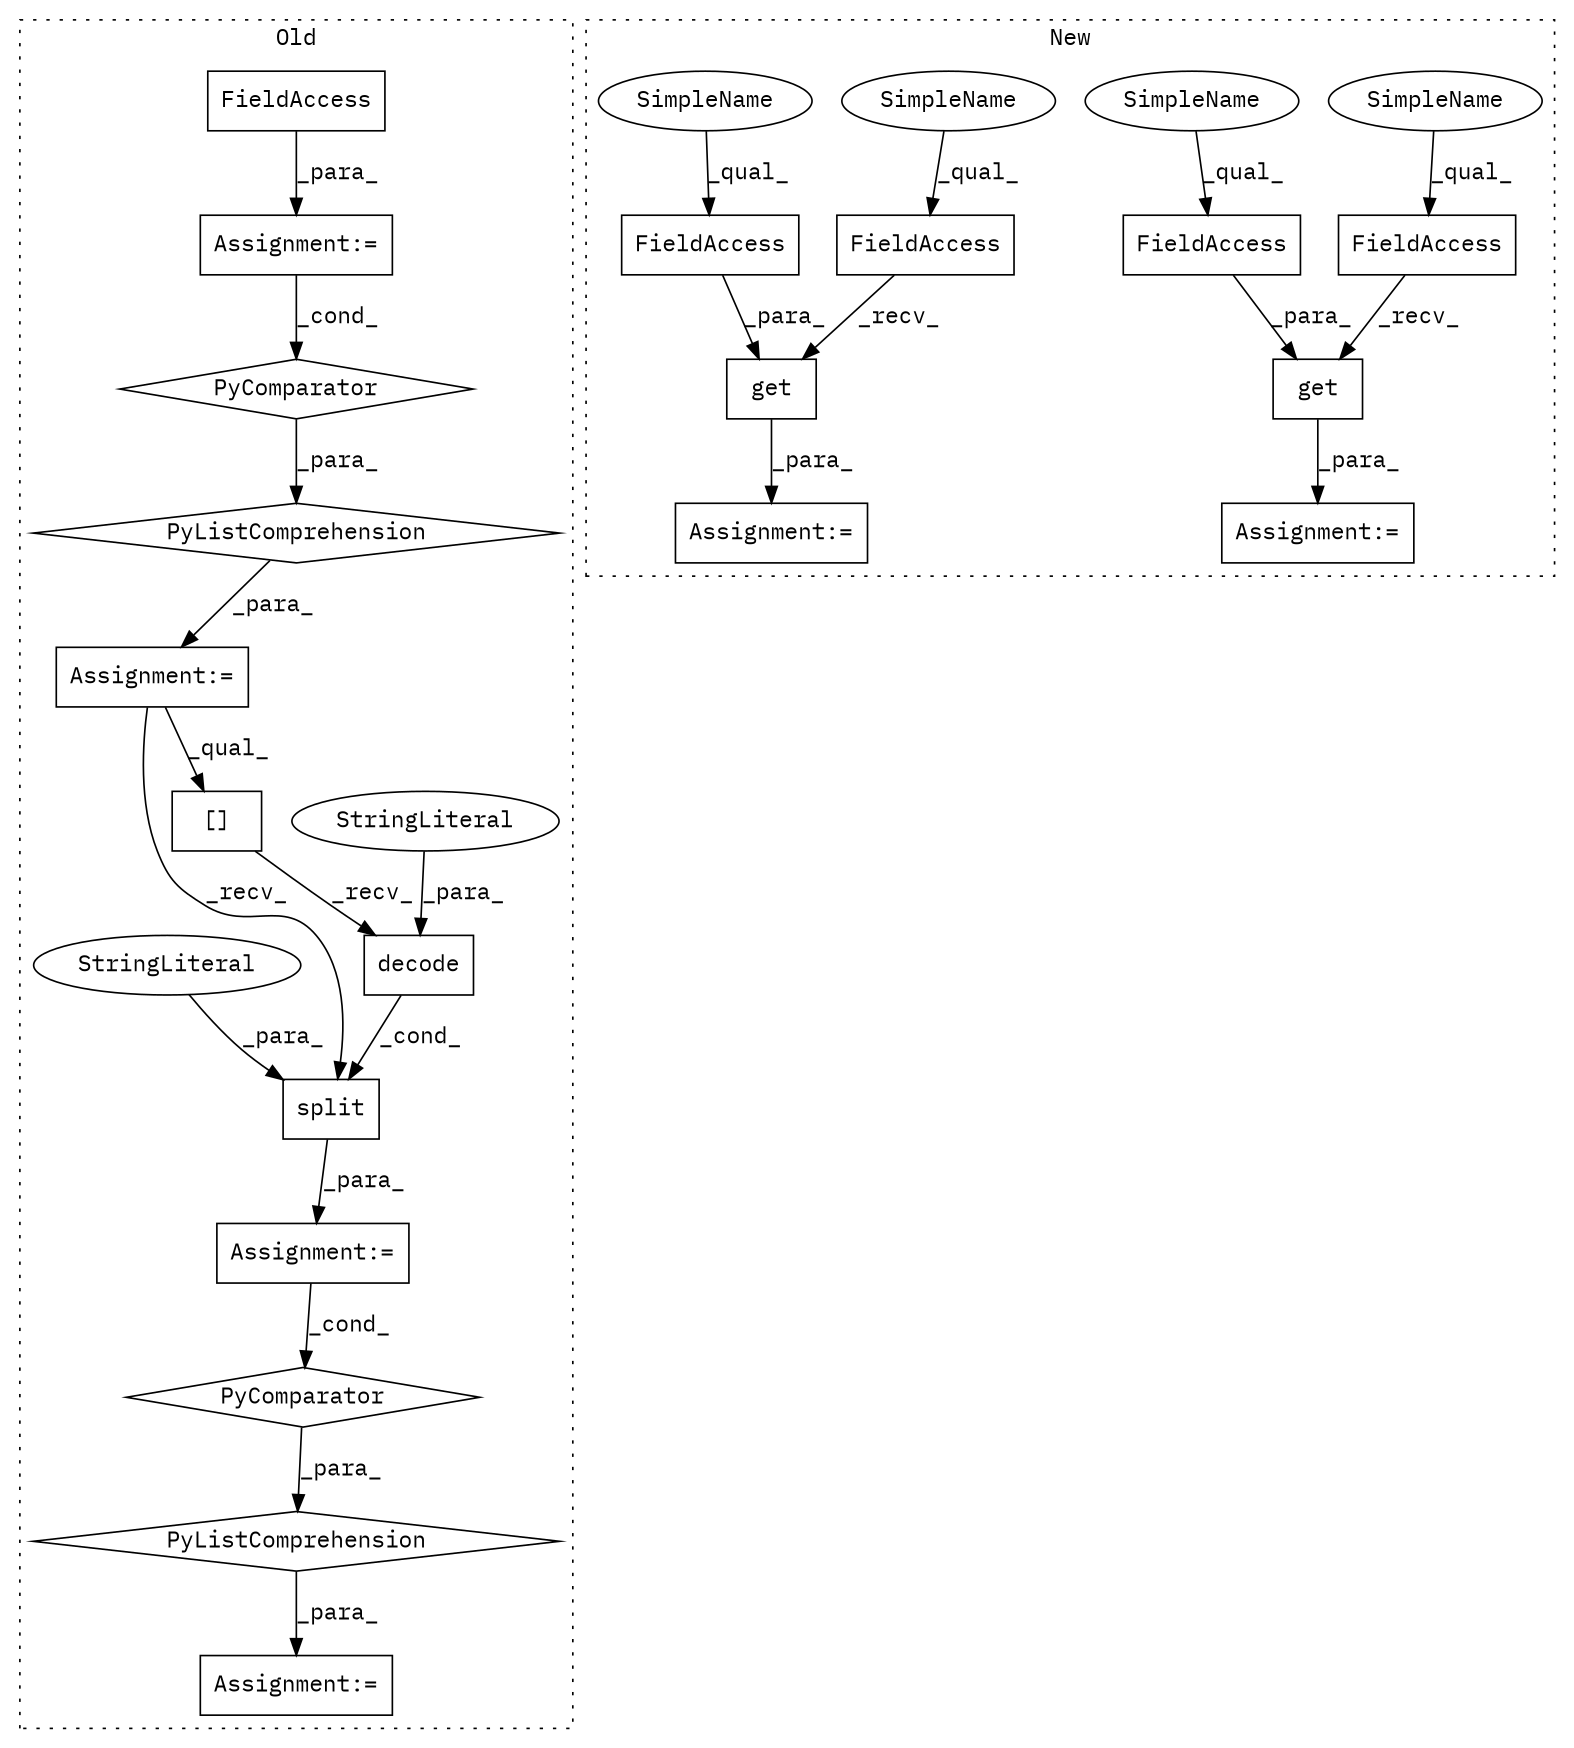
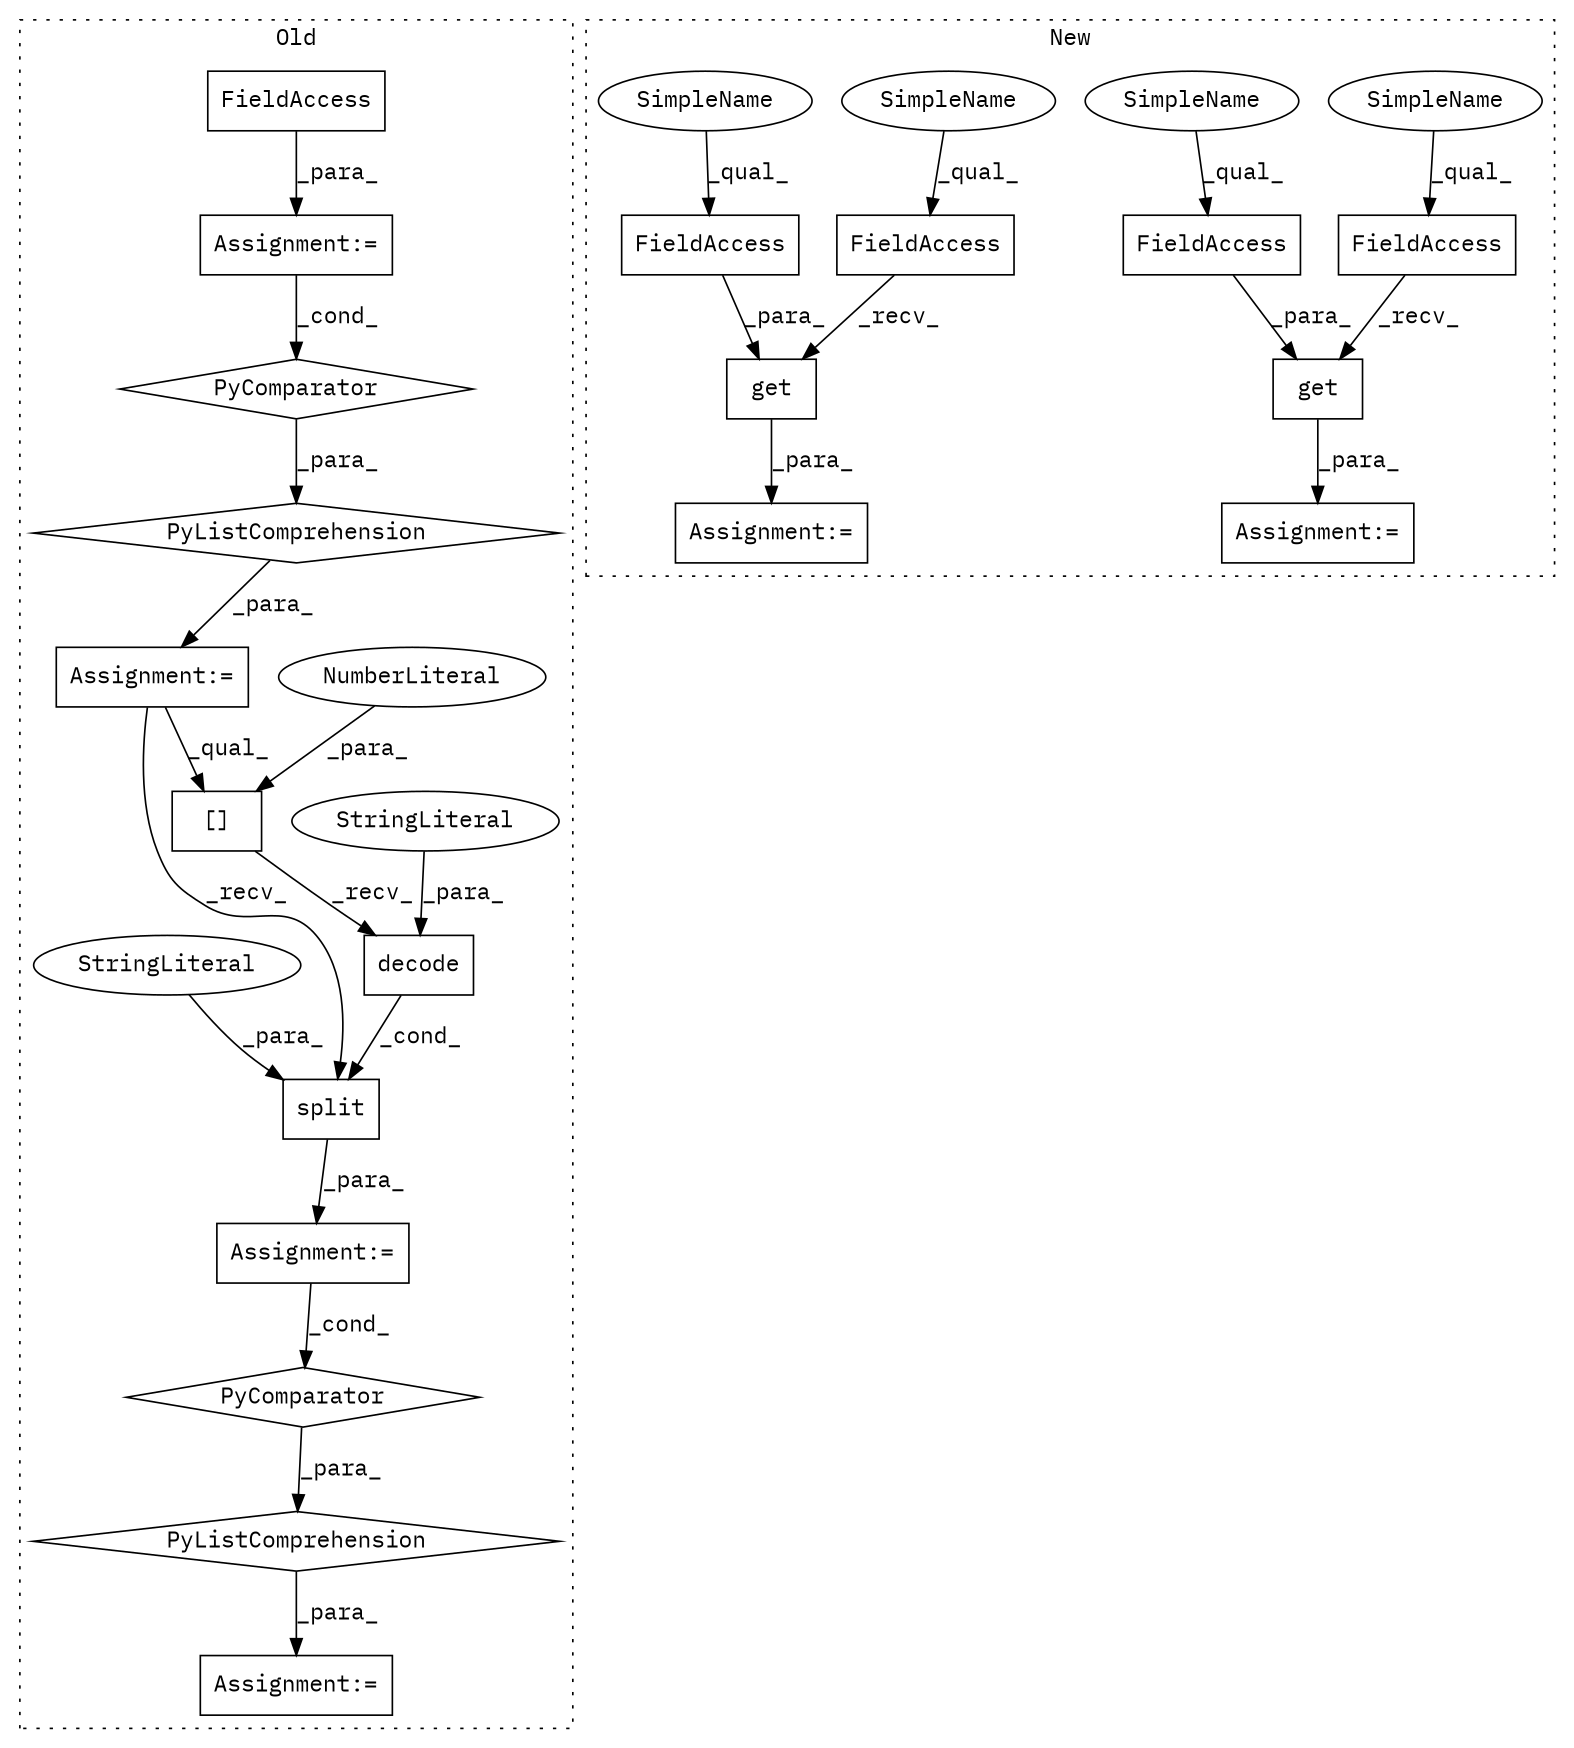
node "NumberLiteral": added
